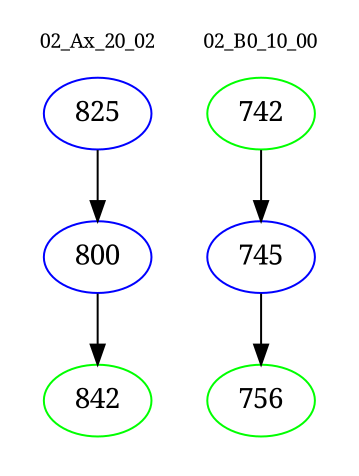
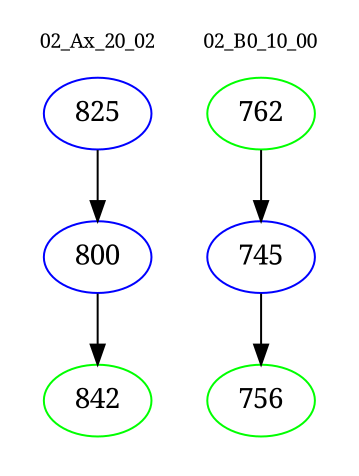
node "742": label "742" -> "762"
